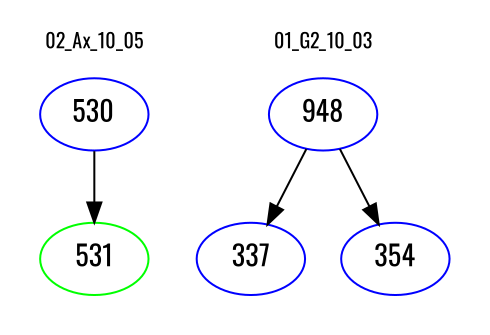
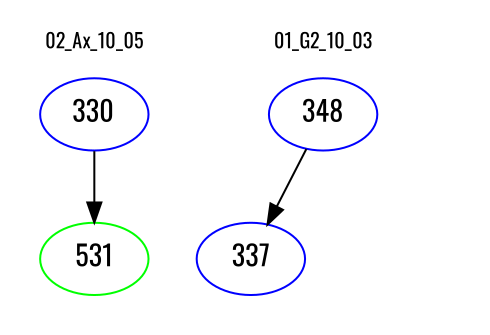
node "530": label "530" -> "330"
node "948": label "948" -> "348"
node "354": removed
